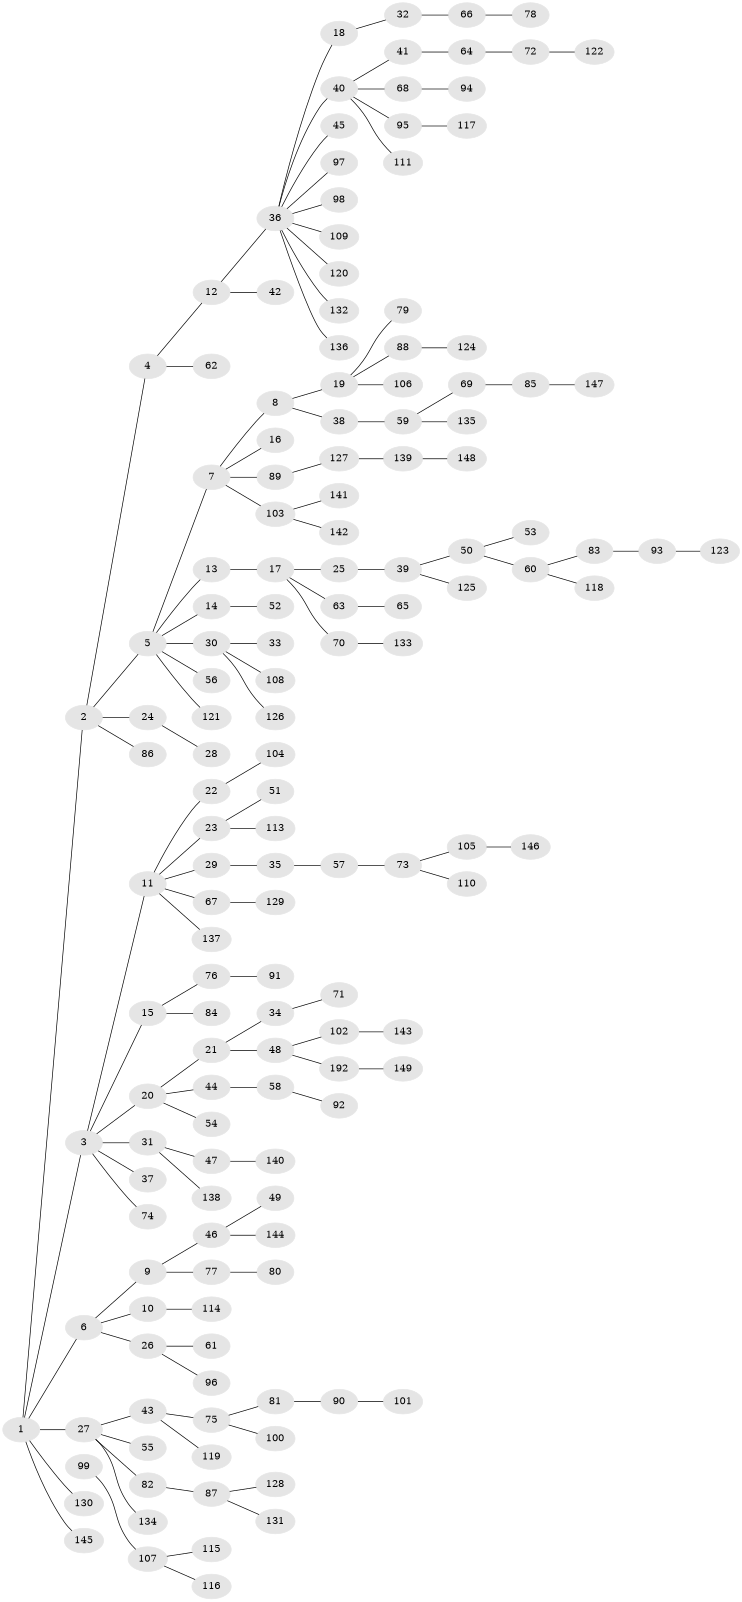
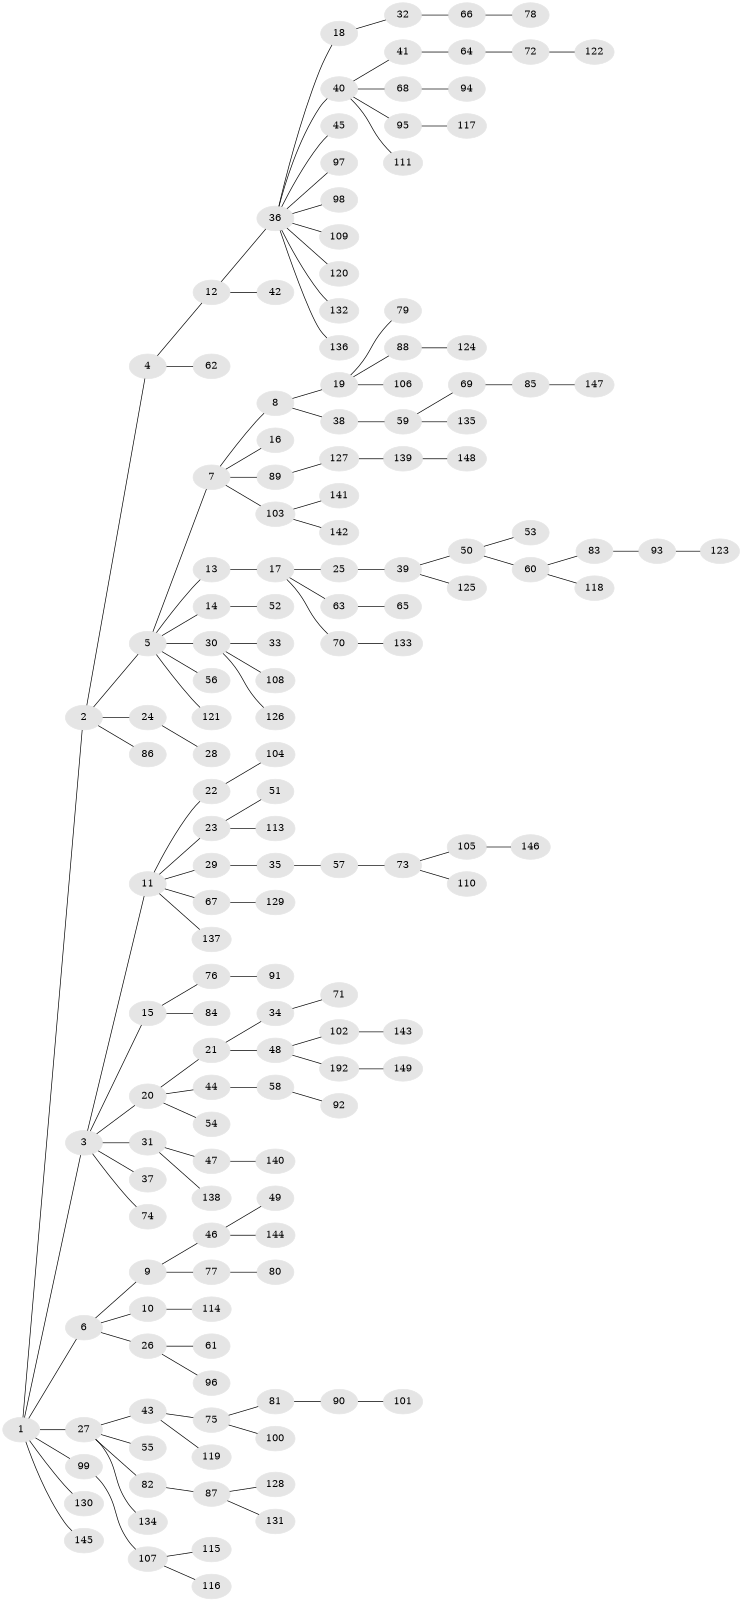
edge "1" -- "99": added
